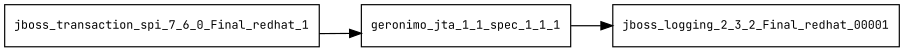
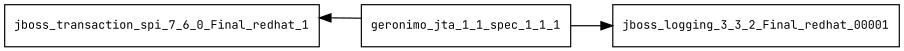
node "jboss_logging_2_3_2_Final_redhat_00001": label "jboss_logging_2_3_2_Final_redhat_00001" -> "jboss_logging_3_3_2_Final_redhat_00001"
edge "jboss_transaction_spi_7_6_0_Final_redhat_1" -> "geronimo_jta_1_1_spec_1_1_1": reversed
